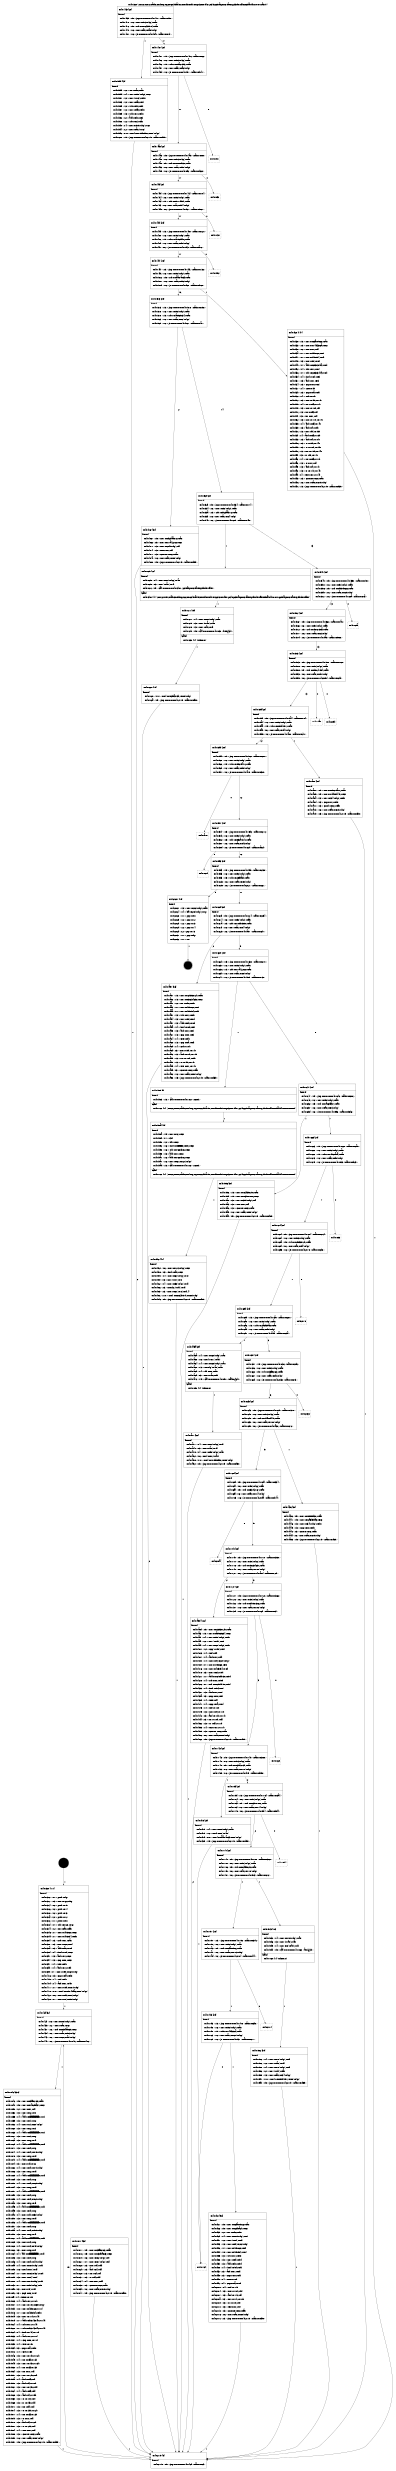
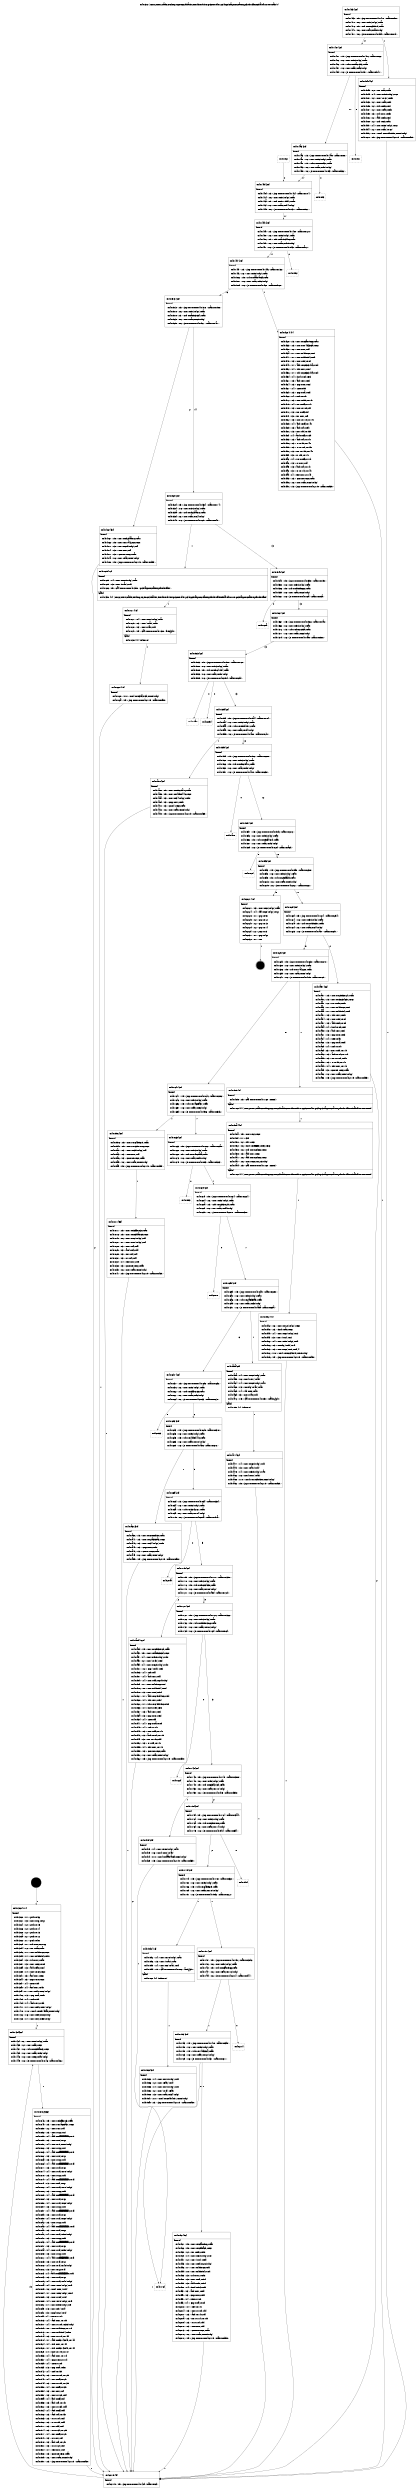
edge "0x4014bf [28]" -> "0x401d21": reversed
edge "0x401996 [30]" -> "0x402119 [5]": now "0x401996 [30]" -> "0x401811 [53]"
